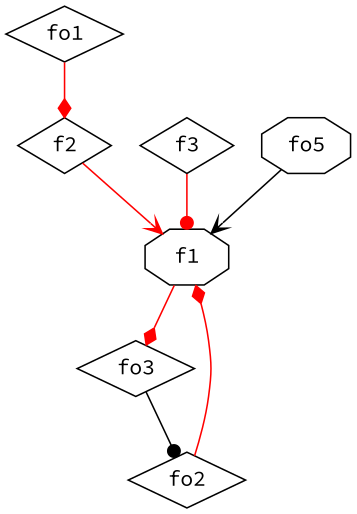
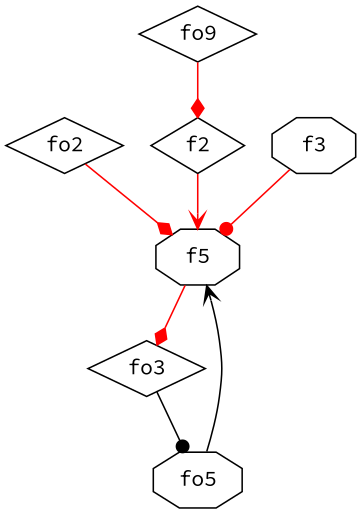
node "fo1": label "fo1" -> "fo9"
node "f3": shape diamond -> octagon
node "f1": label "f1" -> "f5"
edge "fo3" -> "fo2": now "fo3" -> "fo5"
